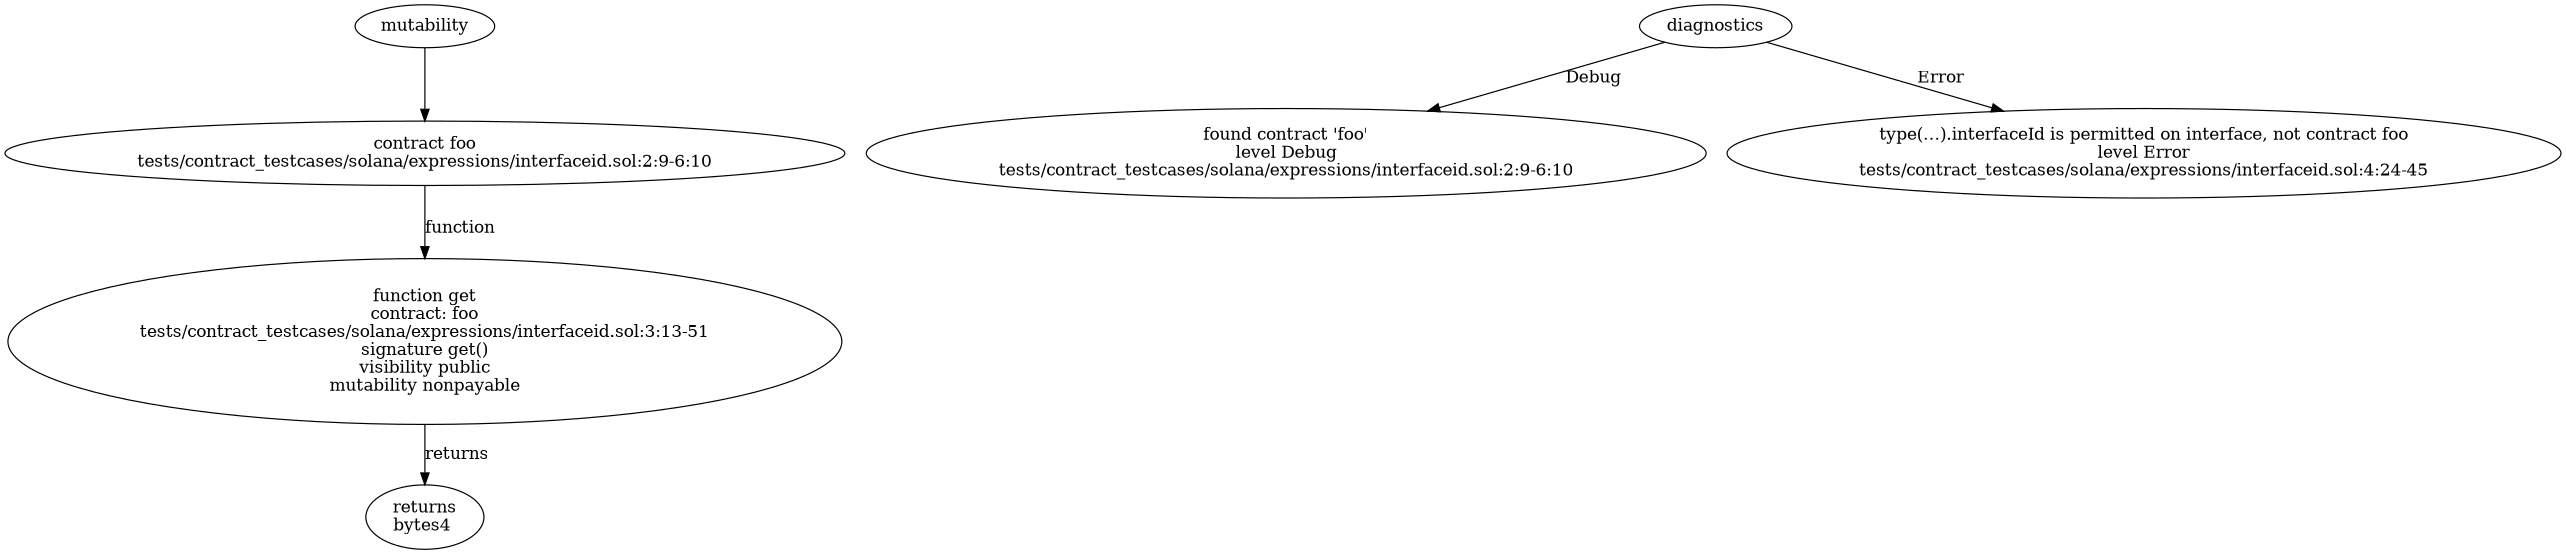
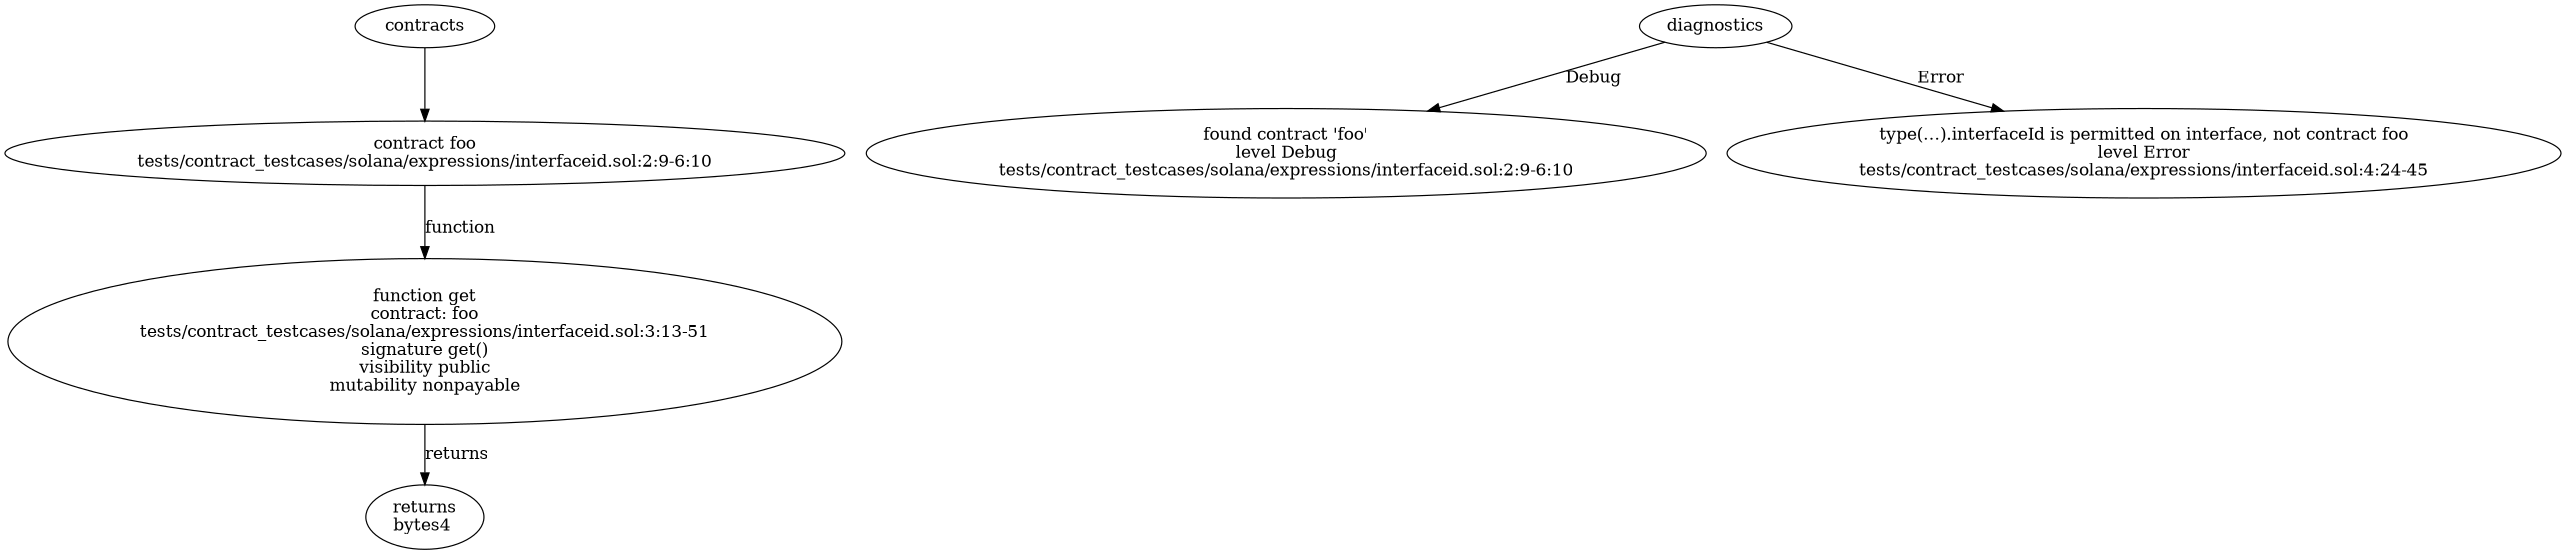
node "mutability": label "mutability" -> "contracts"
